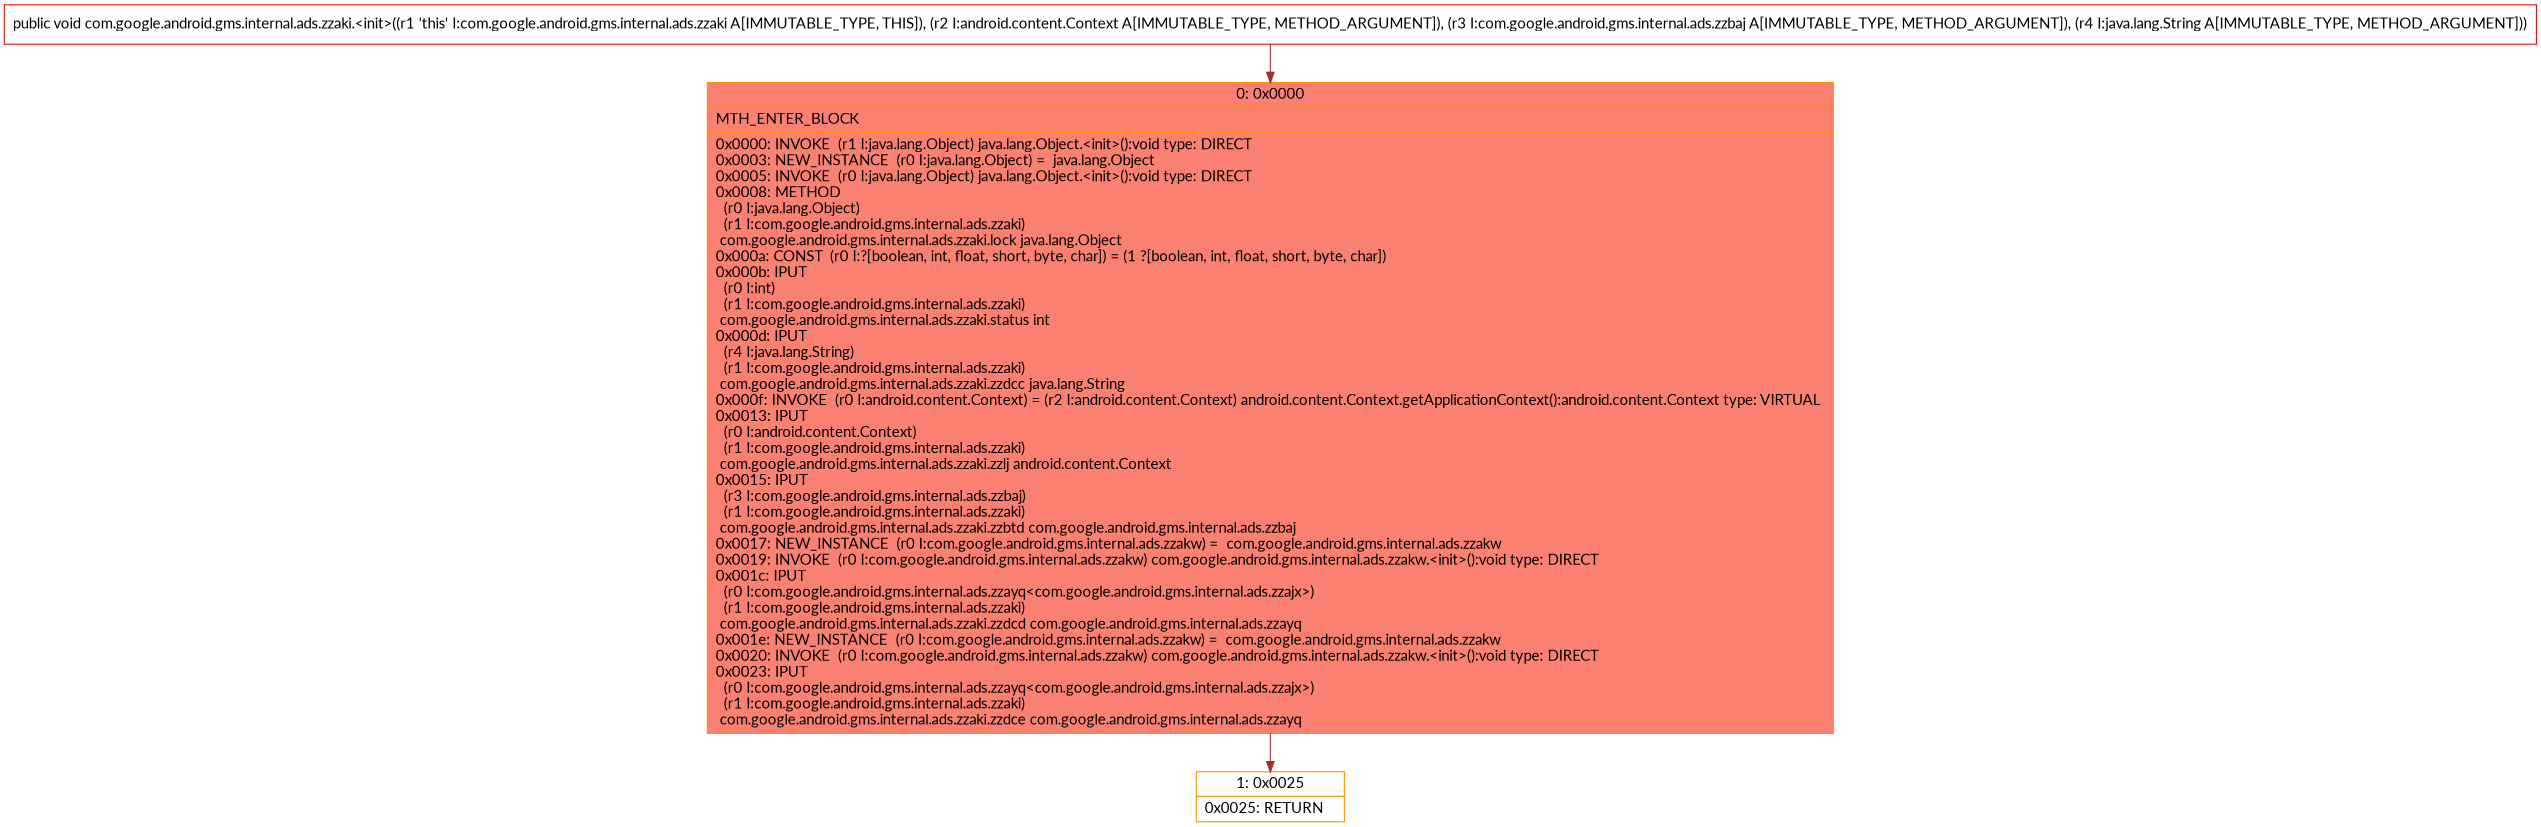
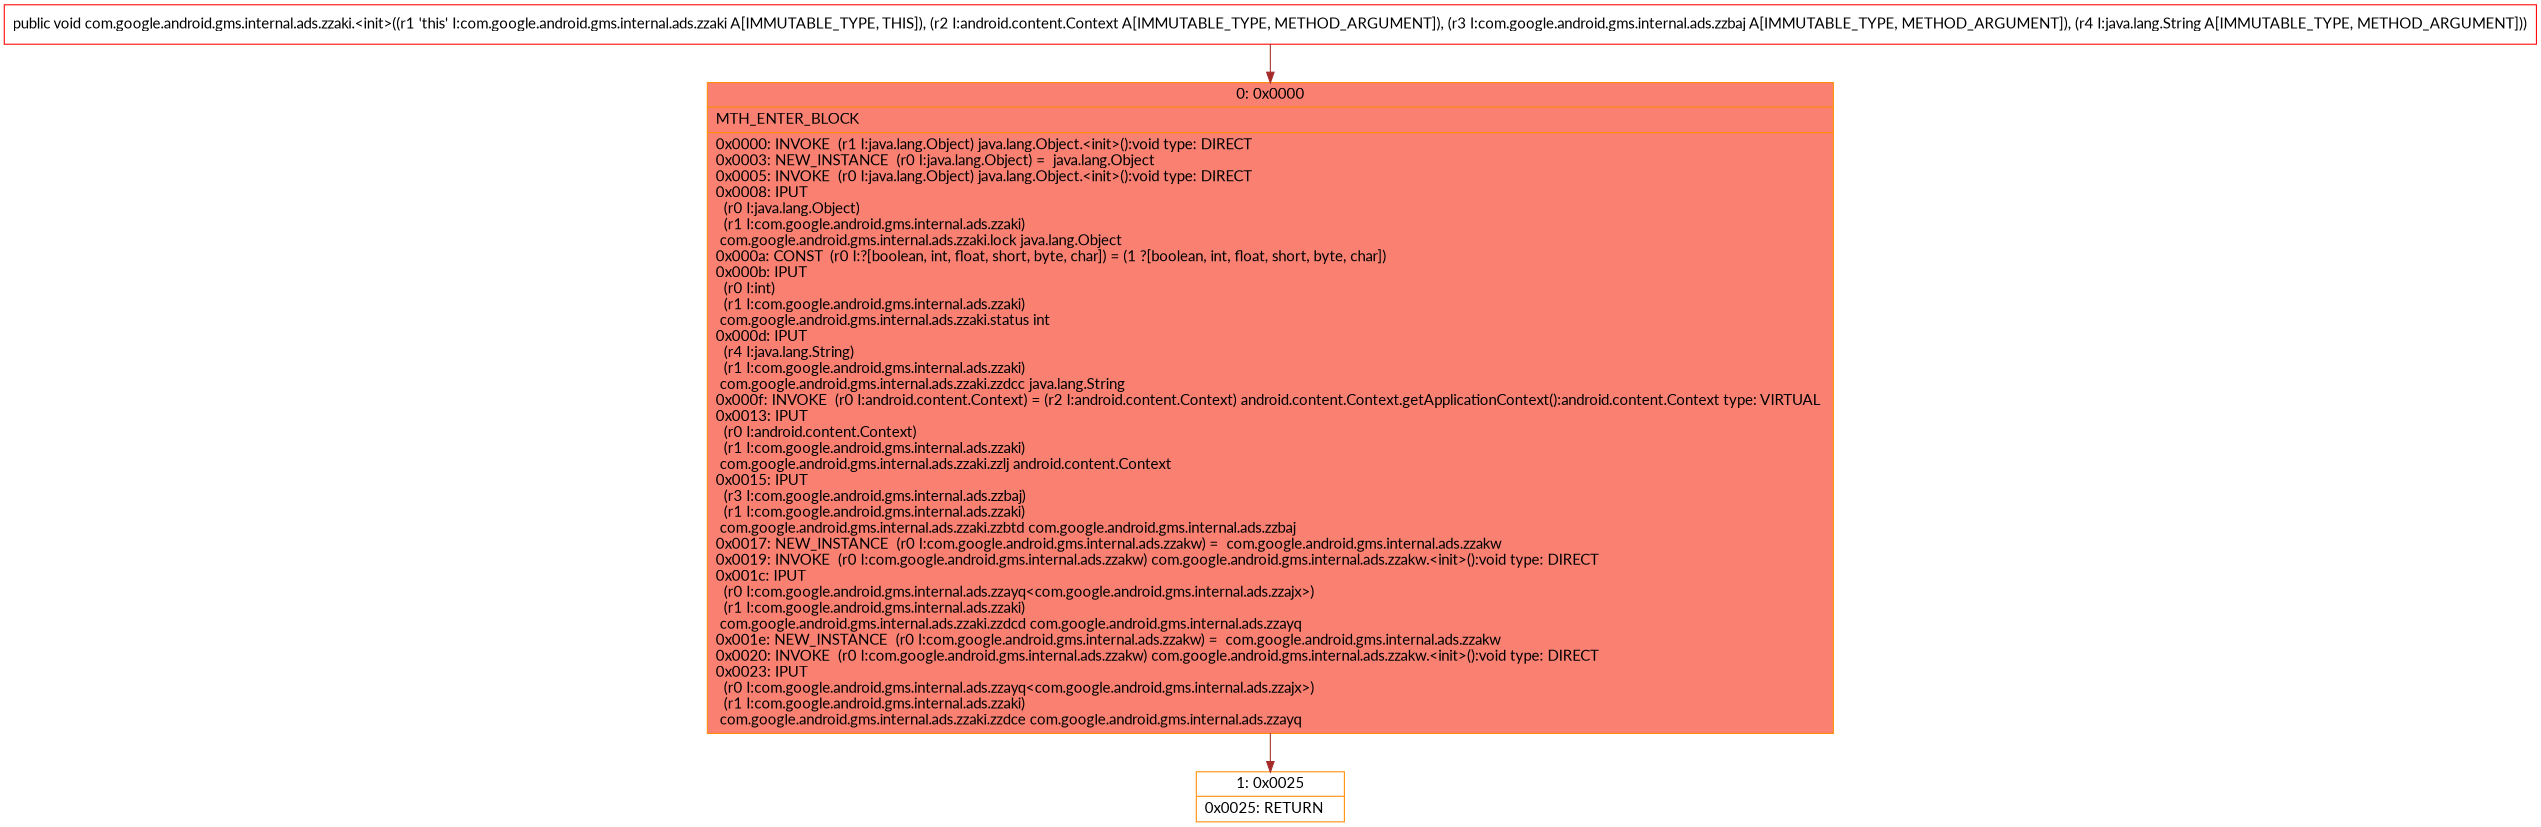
node "0: 0x0000": text "0x0008: METHOD" -> "0x0008: IPUT"
